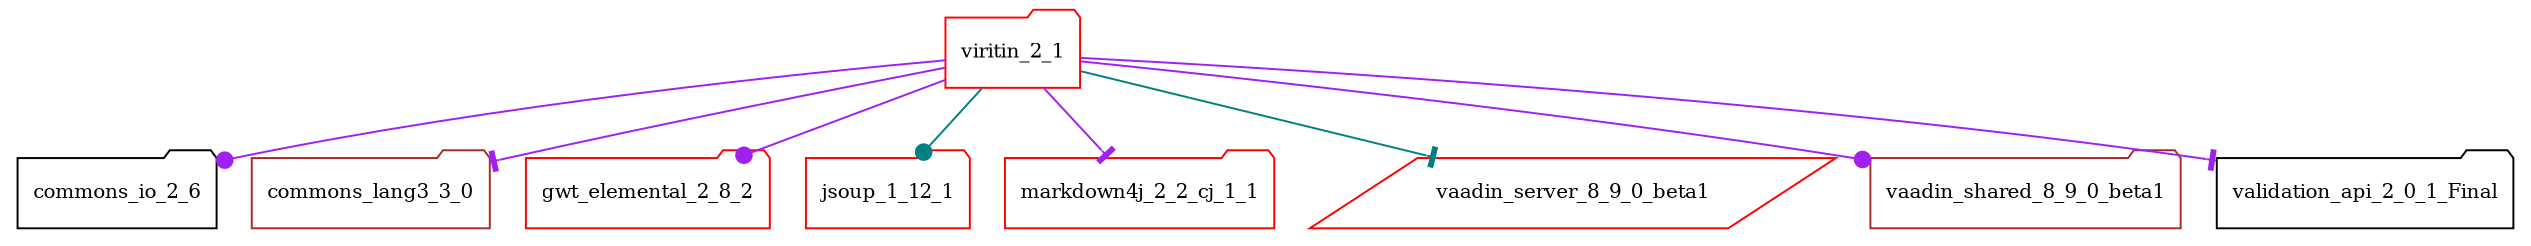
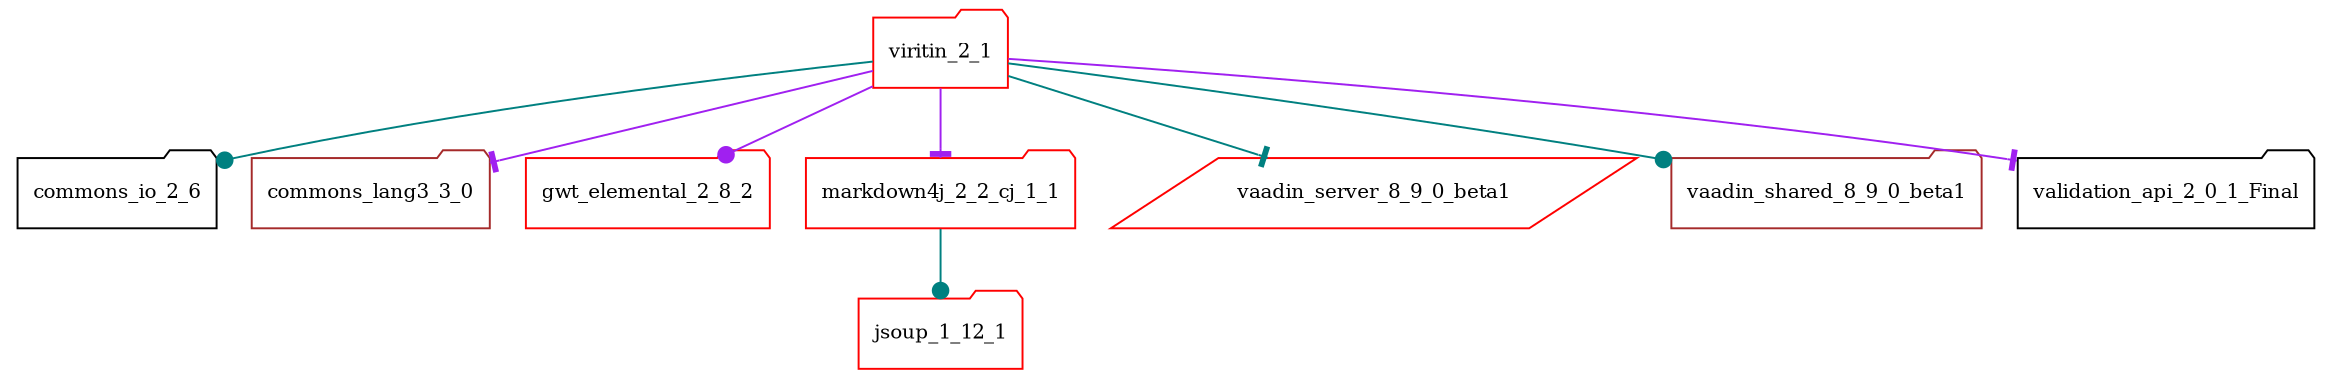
edge "viritin_2_1" -> "commons_io_2_6": color purple -> teal
edge "viritin_2_1" -> "vaadin_shared_8_9_0_beta1": color purple -> teal
edge "viritin_2_1" -> "jsoup_1_12_1": now "markdown4j_2_2_cj_1_1" -> "jsoup_1_12_1"
